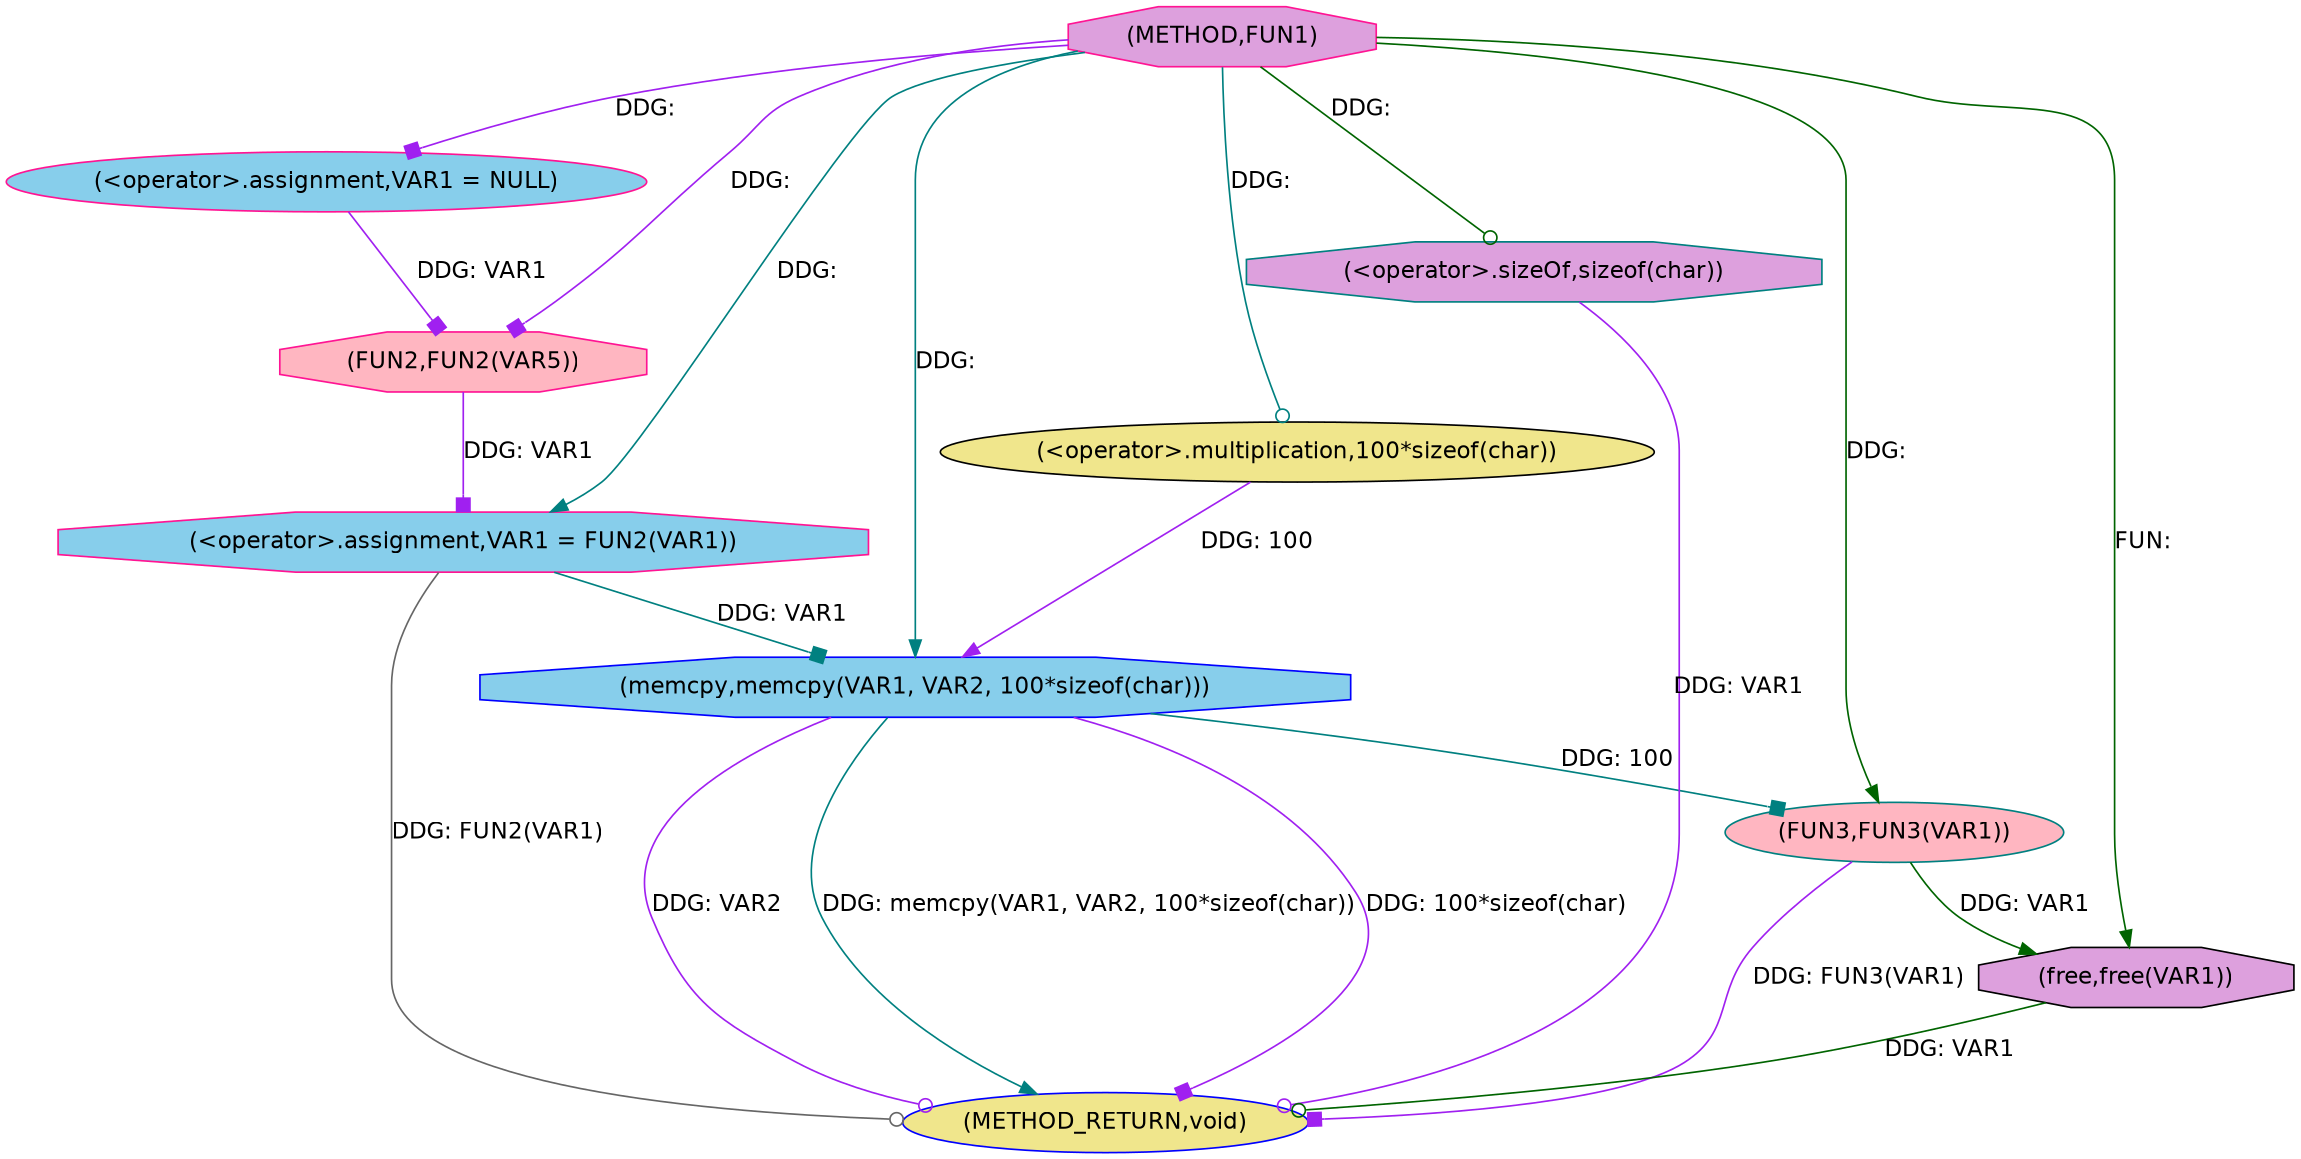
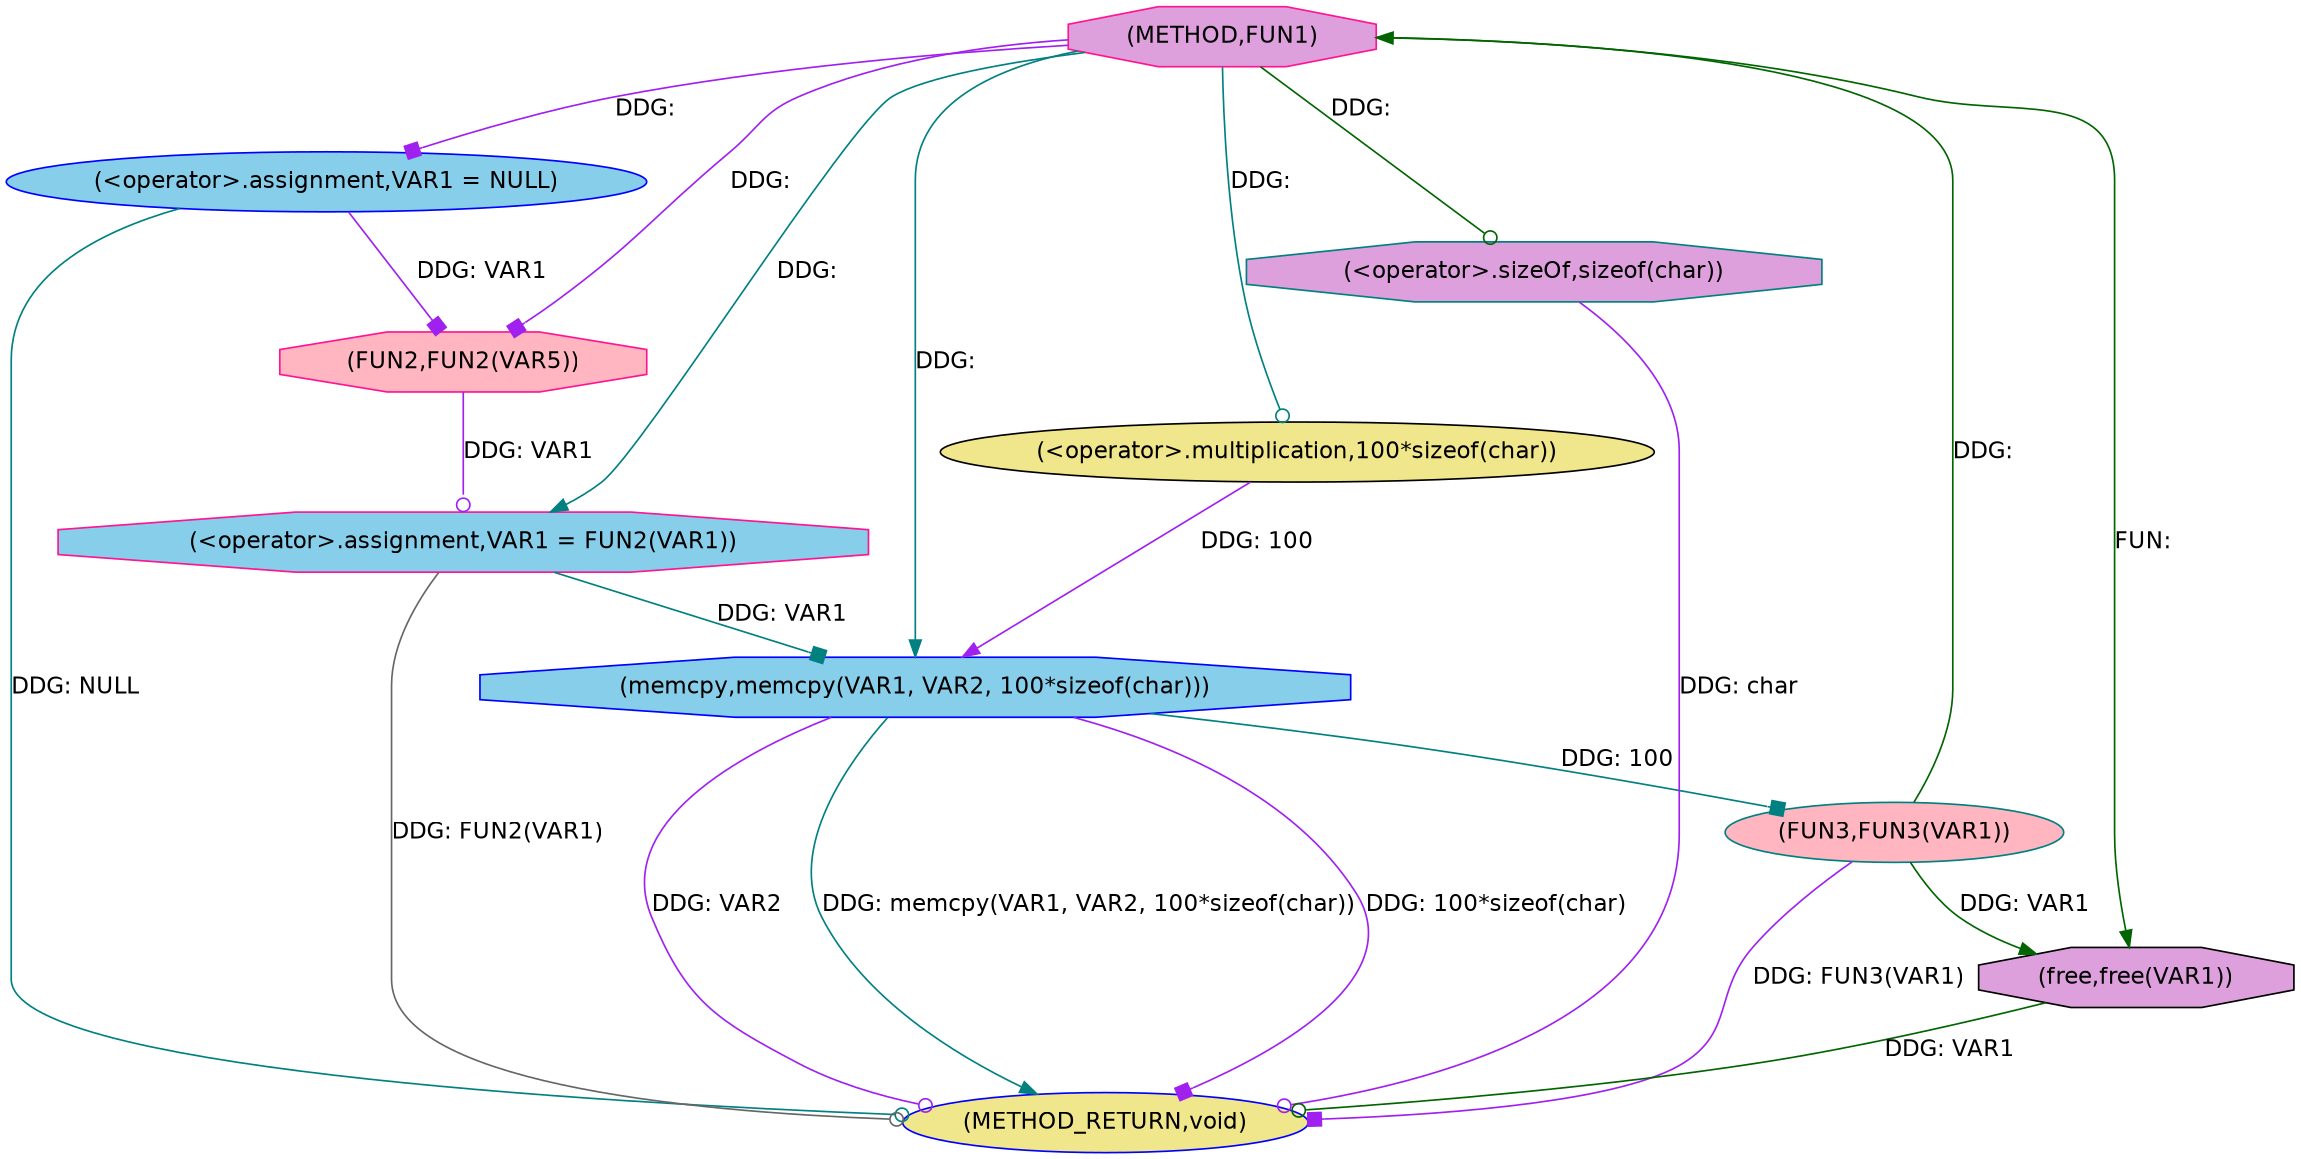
node "(<operator>.assignment,VAR1 = NULL)": color deeppink -> blue
edge "(METHOD,FUN1)" -> "(FUN3,FUN3(VAR1))": reversed
edge "(FUN2,FUN2(VAR5))" -> "(<operator>.assignment,VAR1 = FUN2(VAR1))": arrowhead box -> odot
edge "(<operator>.sizeOf,sizeof(char))" -> "(METHOD_RETURN,void)": label "DDG: VAR1" -> "DDG: char"
edge "(<operator>.assignment,VAR1 = NULL)" -> "(METHOD_RETURN,void)": added, label "DDG: NULL"
